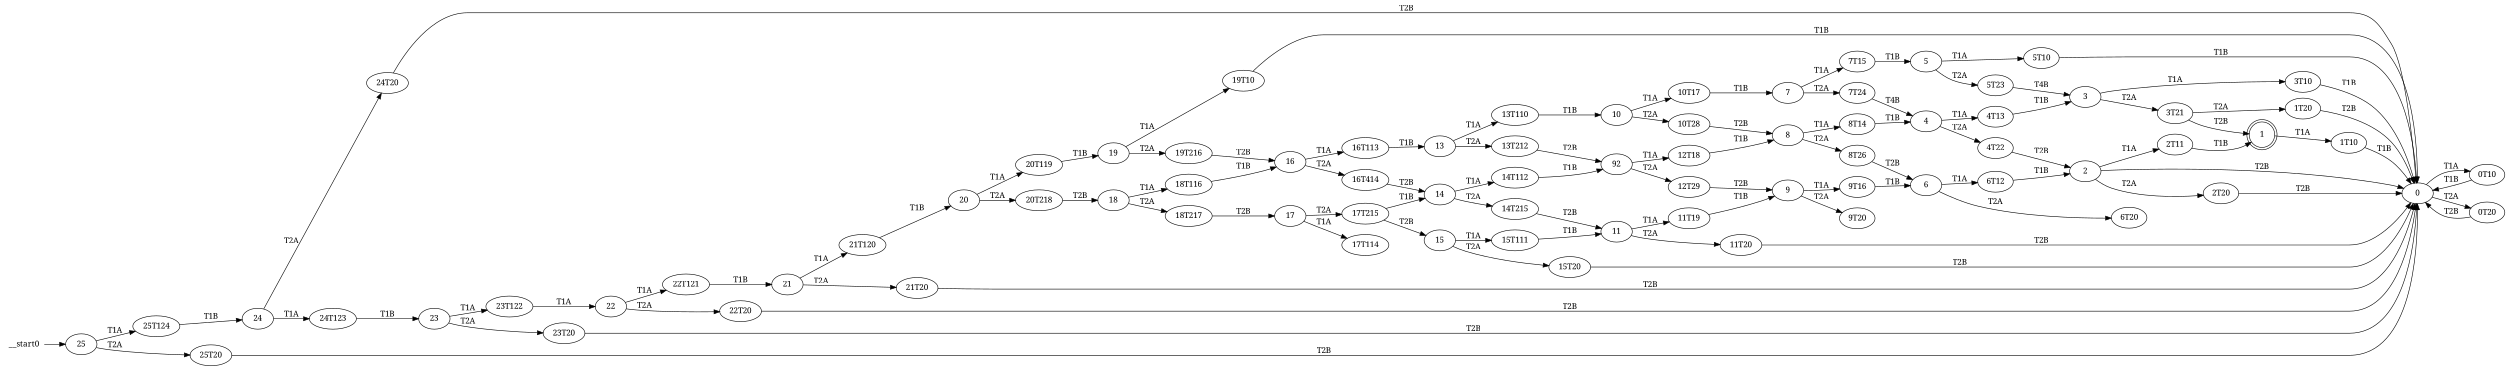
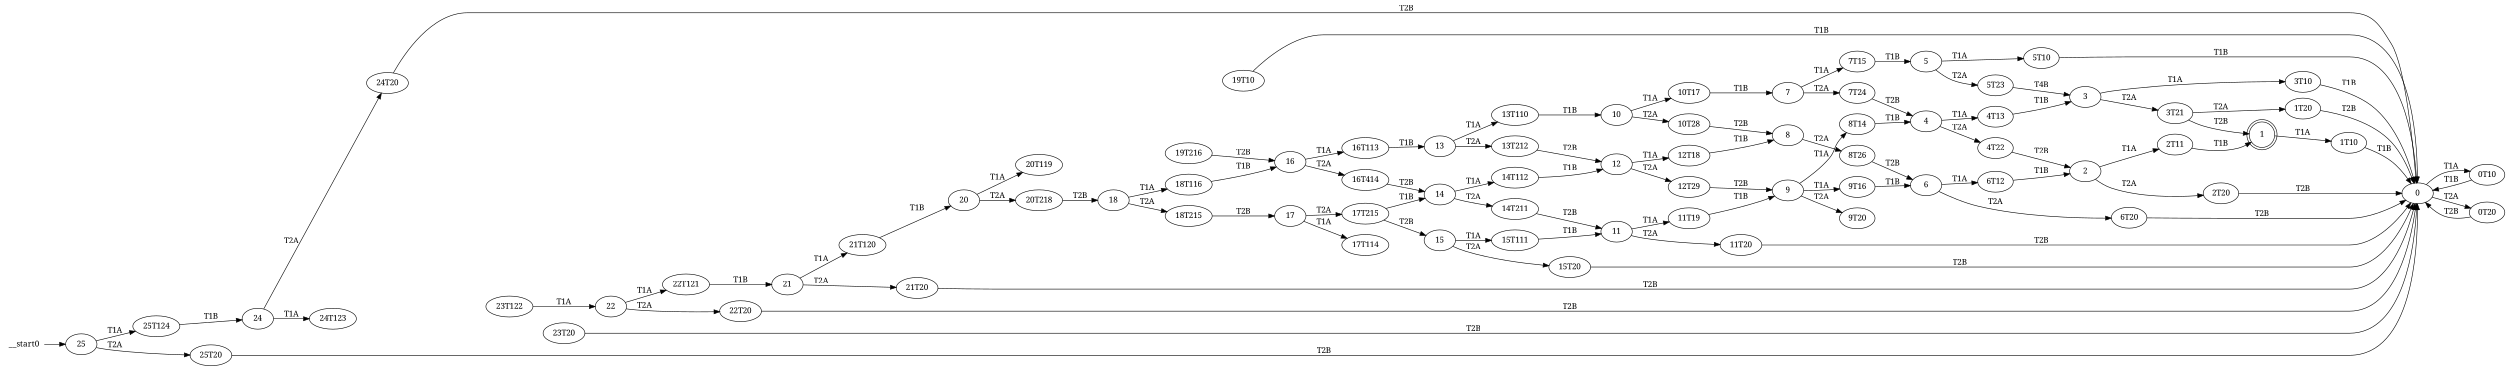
edge "7T24" -> "4": label "T4B" -> "T2B"
edge "8" -> "8T14": now "9" -> "8T14"
node "19": removed
node "92": label "92" -> "12"
edge "2" -> "0": now "6T20" -> "0"
node "14T215": label "14T215" -> "14T211"
node "18T217": label "18T217" -> "18T215"
node "23": removed
